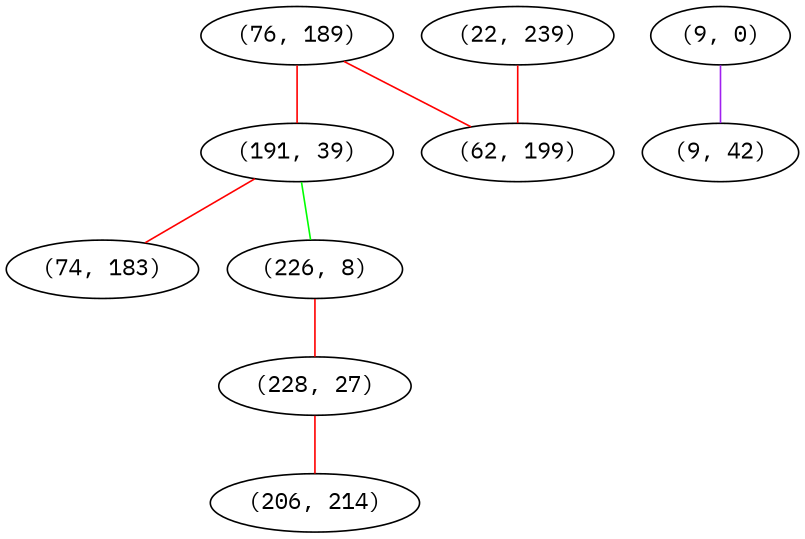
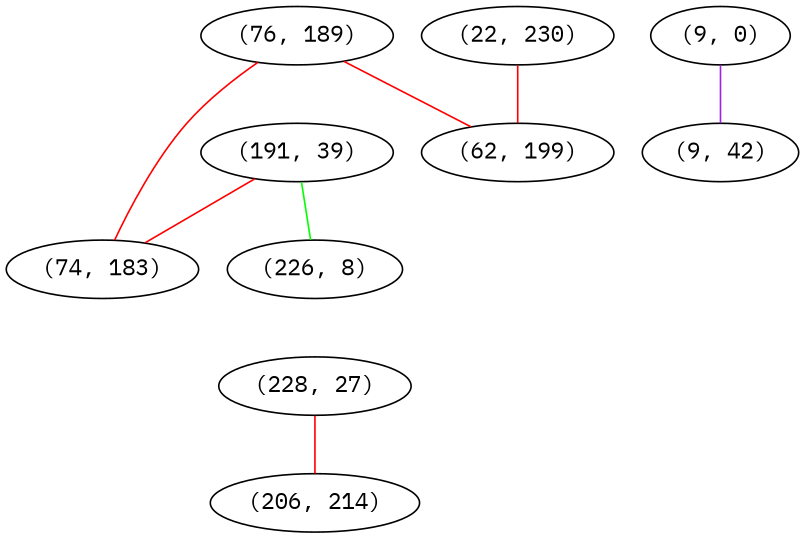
node "(22, 239)": label "(22, 239)" -> "(22, 230)"
edge "(76, 189)" -- "(191, 39)": now "(76, 189)" -- "(74, 183)"
edge "(226, 8)" -- "(228, 27)": removed
